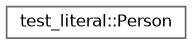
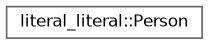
node "test_literal::Person": label "test_literal::Person" -> "literal_literal::Person"
